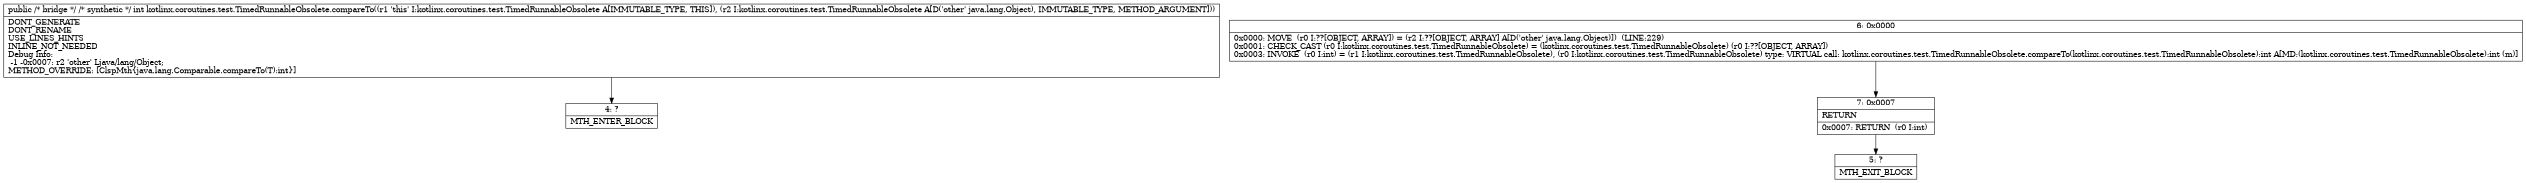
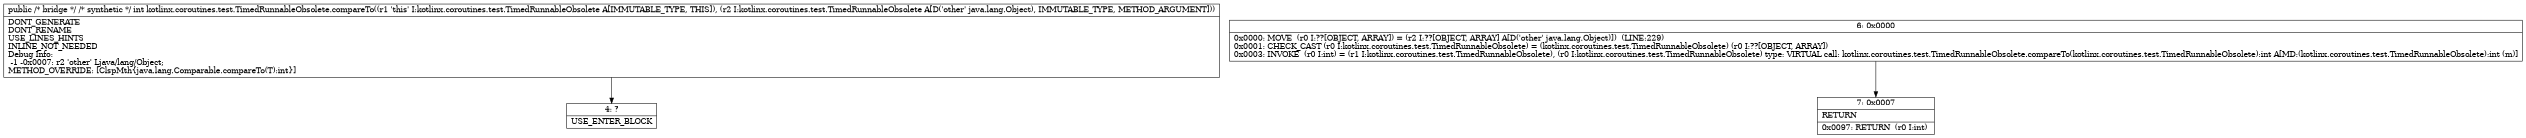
node "4: ?": text "MTH_ENTER_BLOCK" -> "USE_ENTER_BLOCK"
node "7: 0x0007": text "0x0007: RETURN  (r0 I:int)" -> "0x0097: RETURN  (r0 I:int)"
node "5: ?": removed
